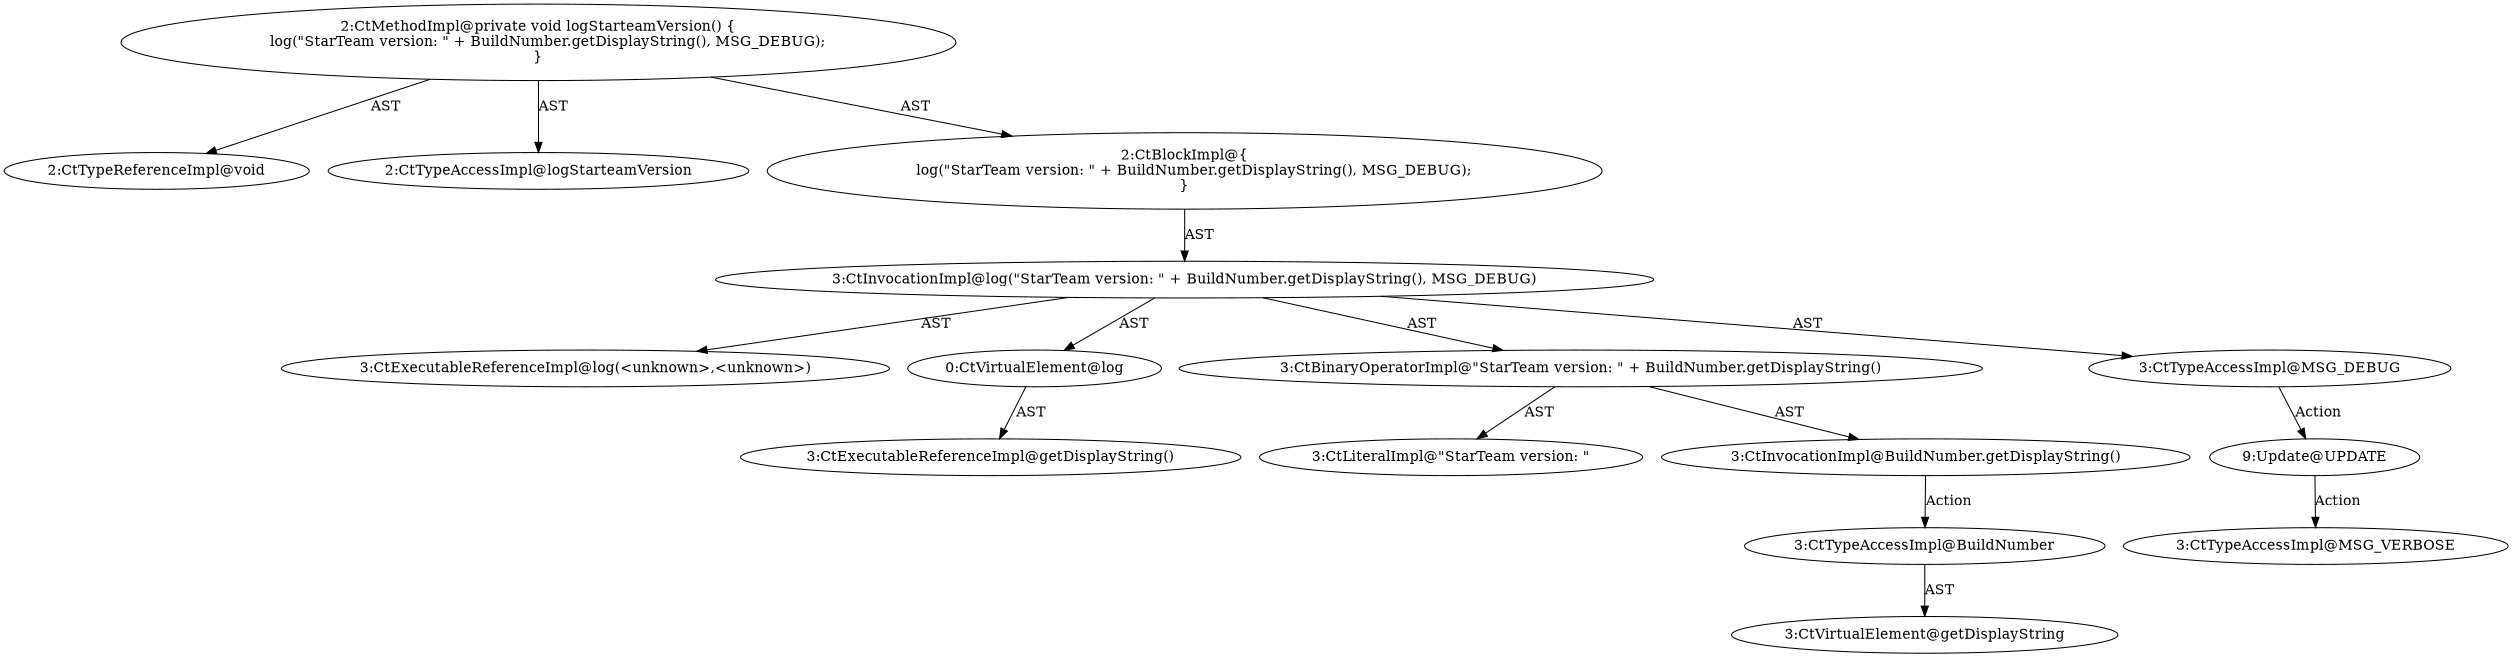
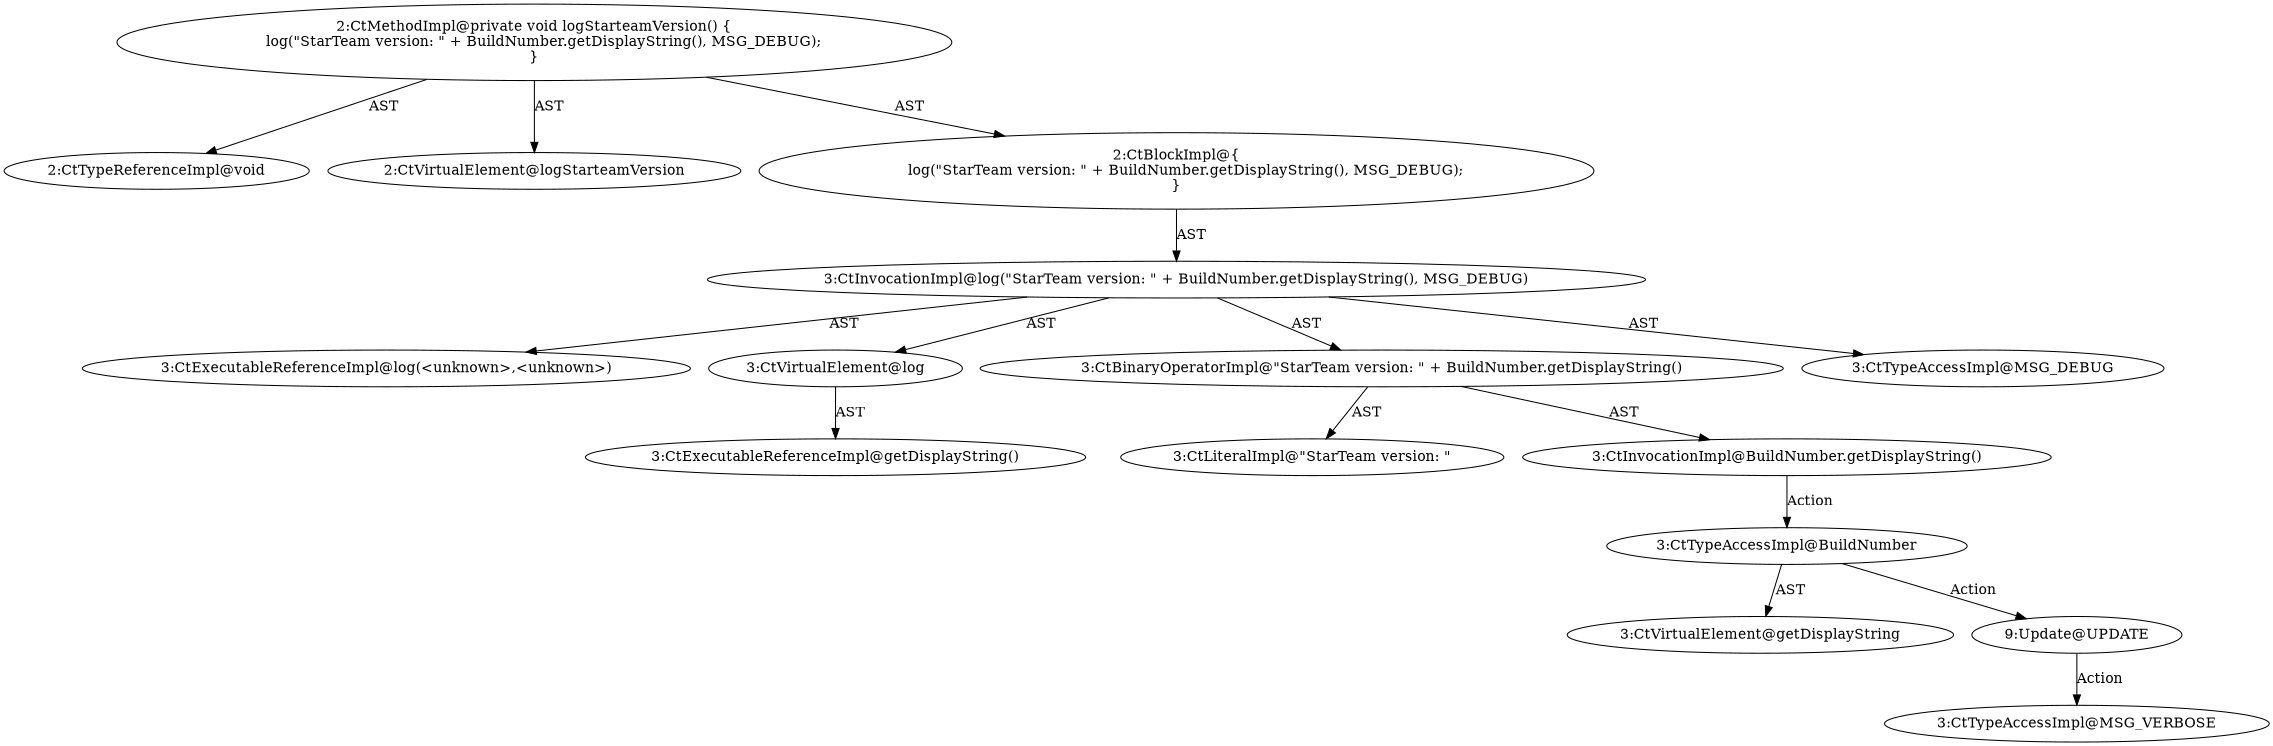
node "2:CtTypeAccessImpl@logStarteamVersion": label "2:CtTypeAccessImpl@logStarteamVersion" -> "2:CtVirtualElement@logStarteamVersion"
node "0:CtVirtualElement@log": label "0:CtVirtualElement@log" -> "3:CtVirtualElement@log"
edge "3:CtTypeAccessImpl@MSG_DEBUG" -> "9:Update@UPDATE": now "3:CtTypeAccessImpl@BuildNumber" -> "9:Update@UPDATE"
